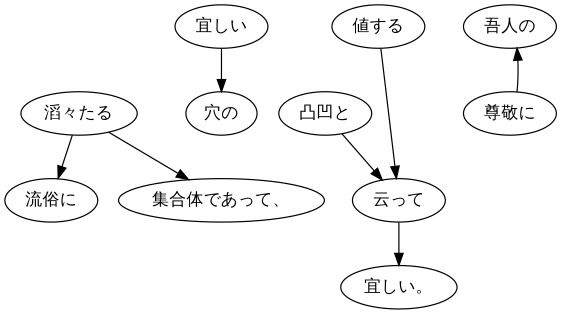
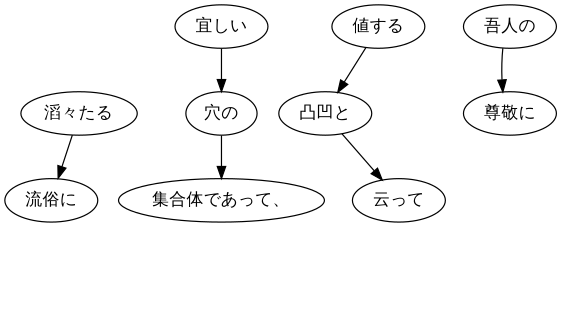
edge "尊敬に" -> "吾人の": reversed
edge "値する" -> "云って": now "値する" -> "凸凹と"
edge "滔々たる" -> "集合体であって、": now "穴の" -> "集合体であって、"
node "宜しい。": removed
